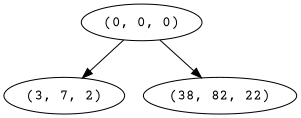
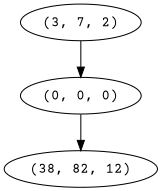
edge "(0, 0, 0)" -> "(3, 7, 2)": reversed
node "(38, 82, 22)": label "(38, 82, 22)" -> "(38, 82, 12)"
